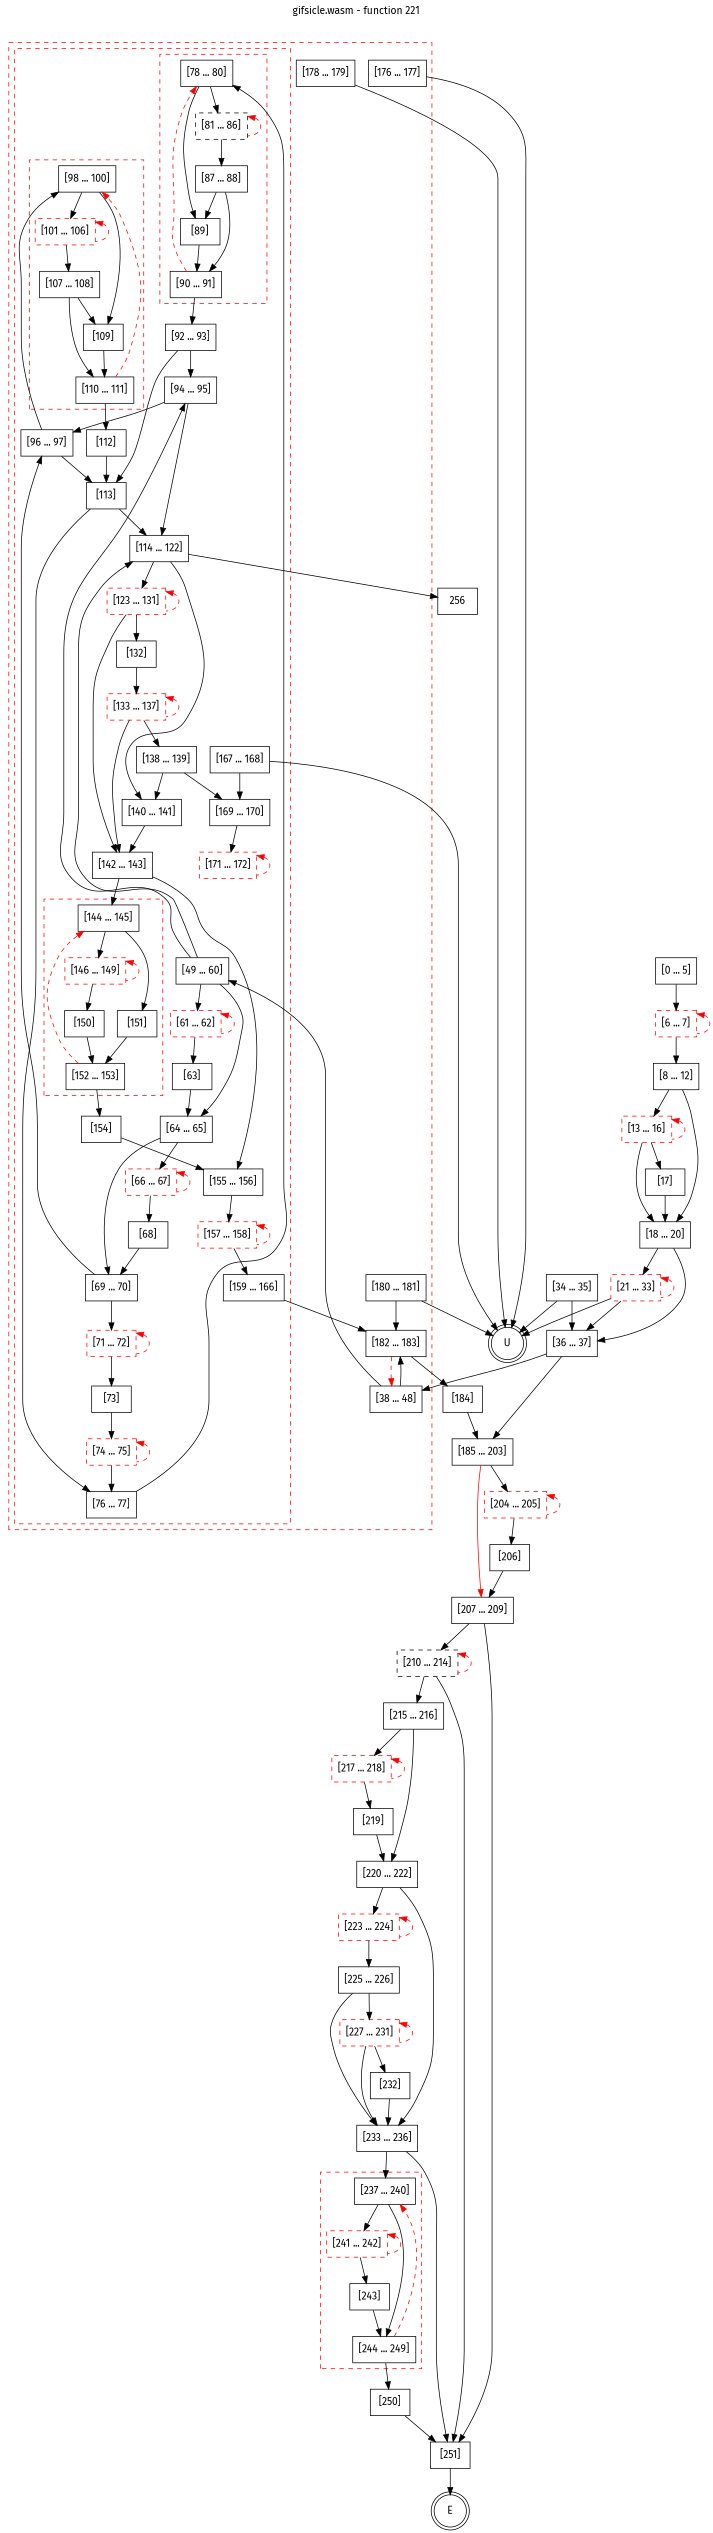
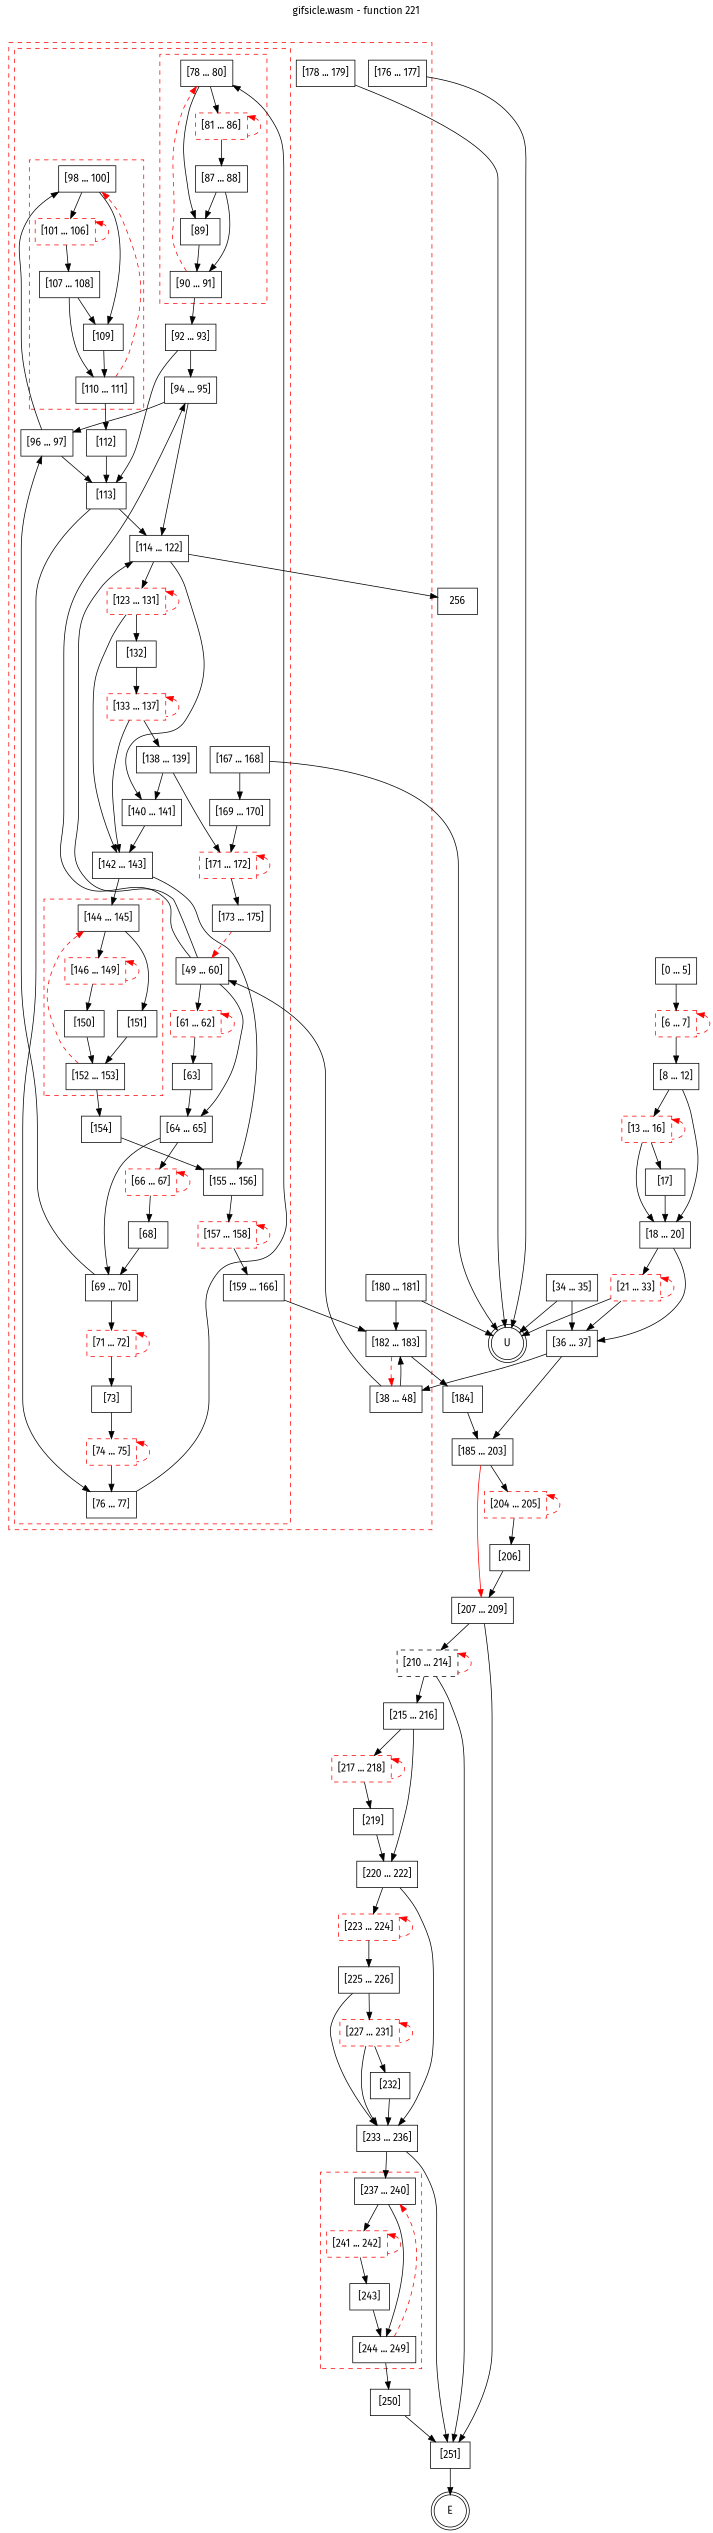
node "[81 ... 86]": color black -> red
edge "[138 ... 139]" -> "[169 ... 170]": now "[138 ... 139]" -> "[171 ... 172]"
node "[173 ... 175]": added
